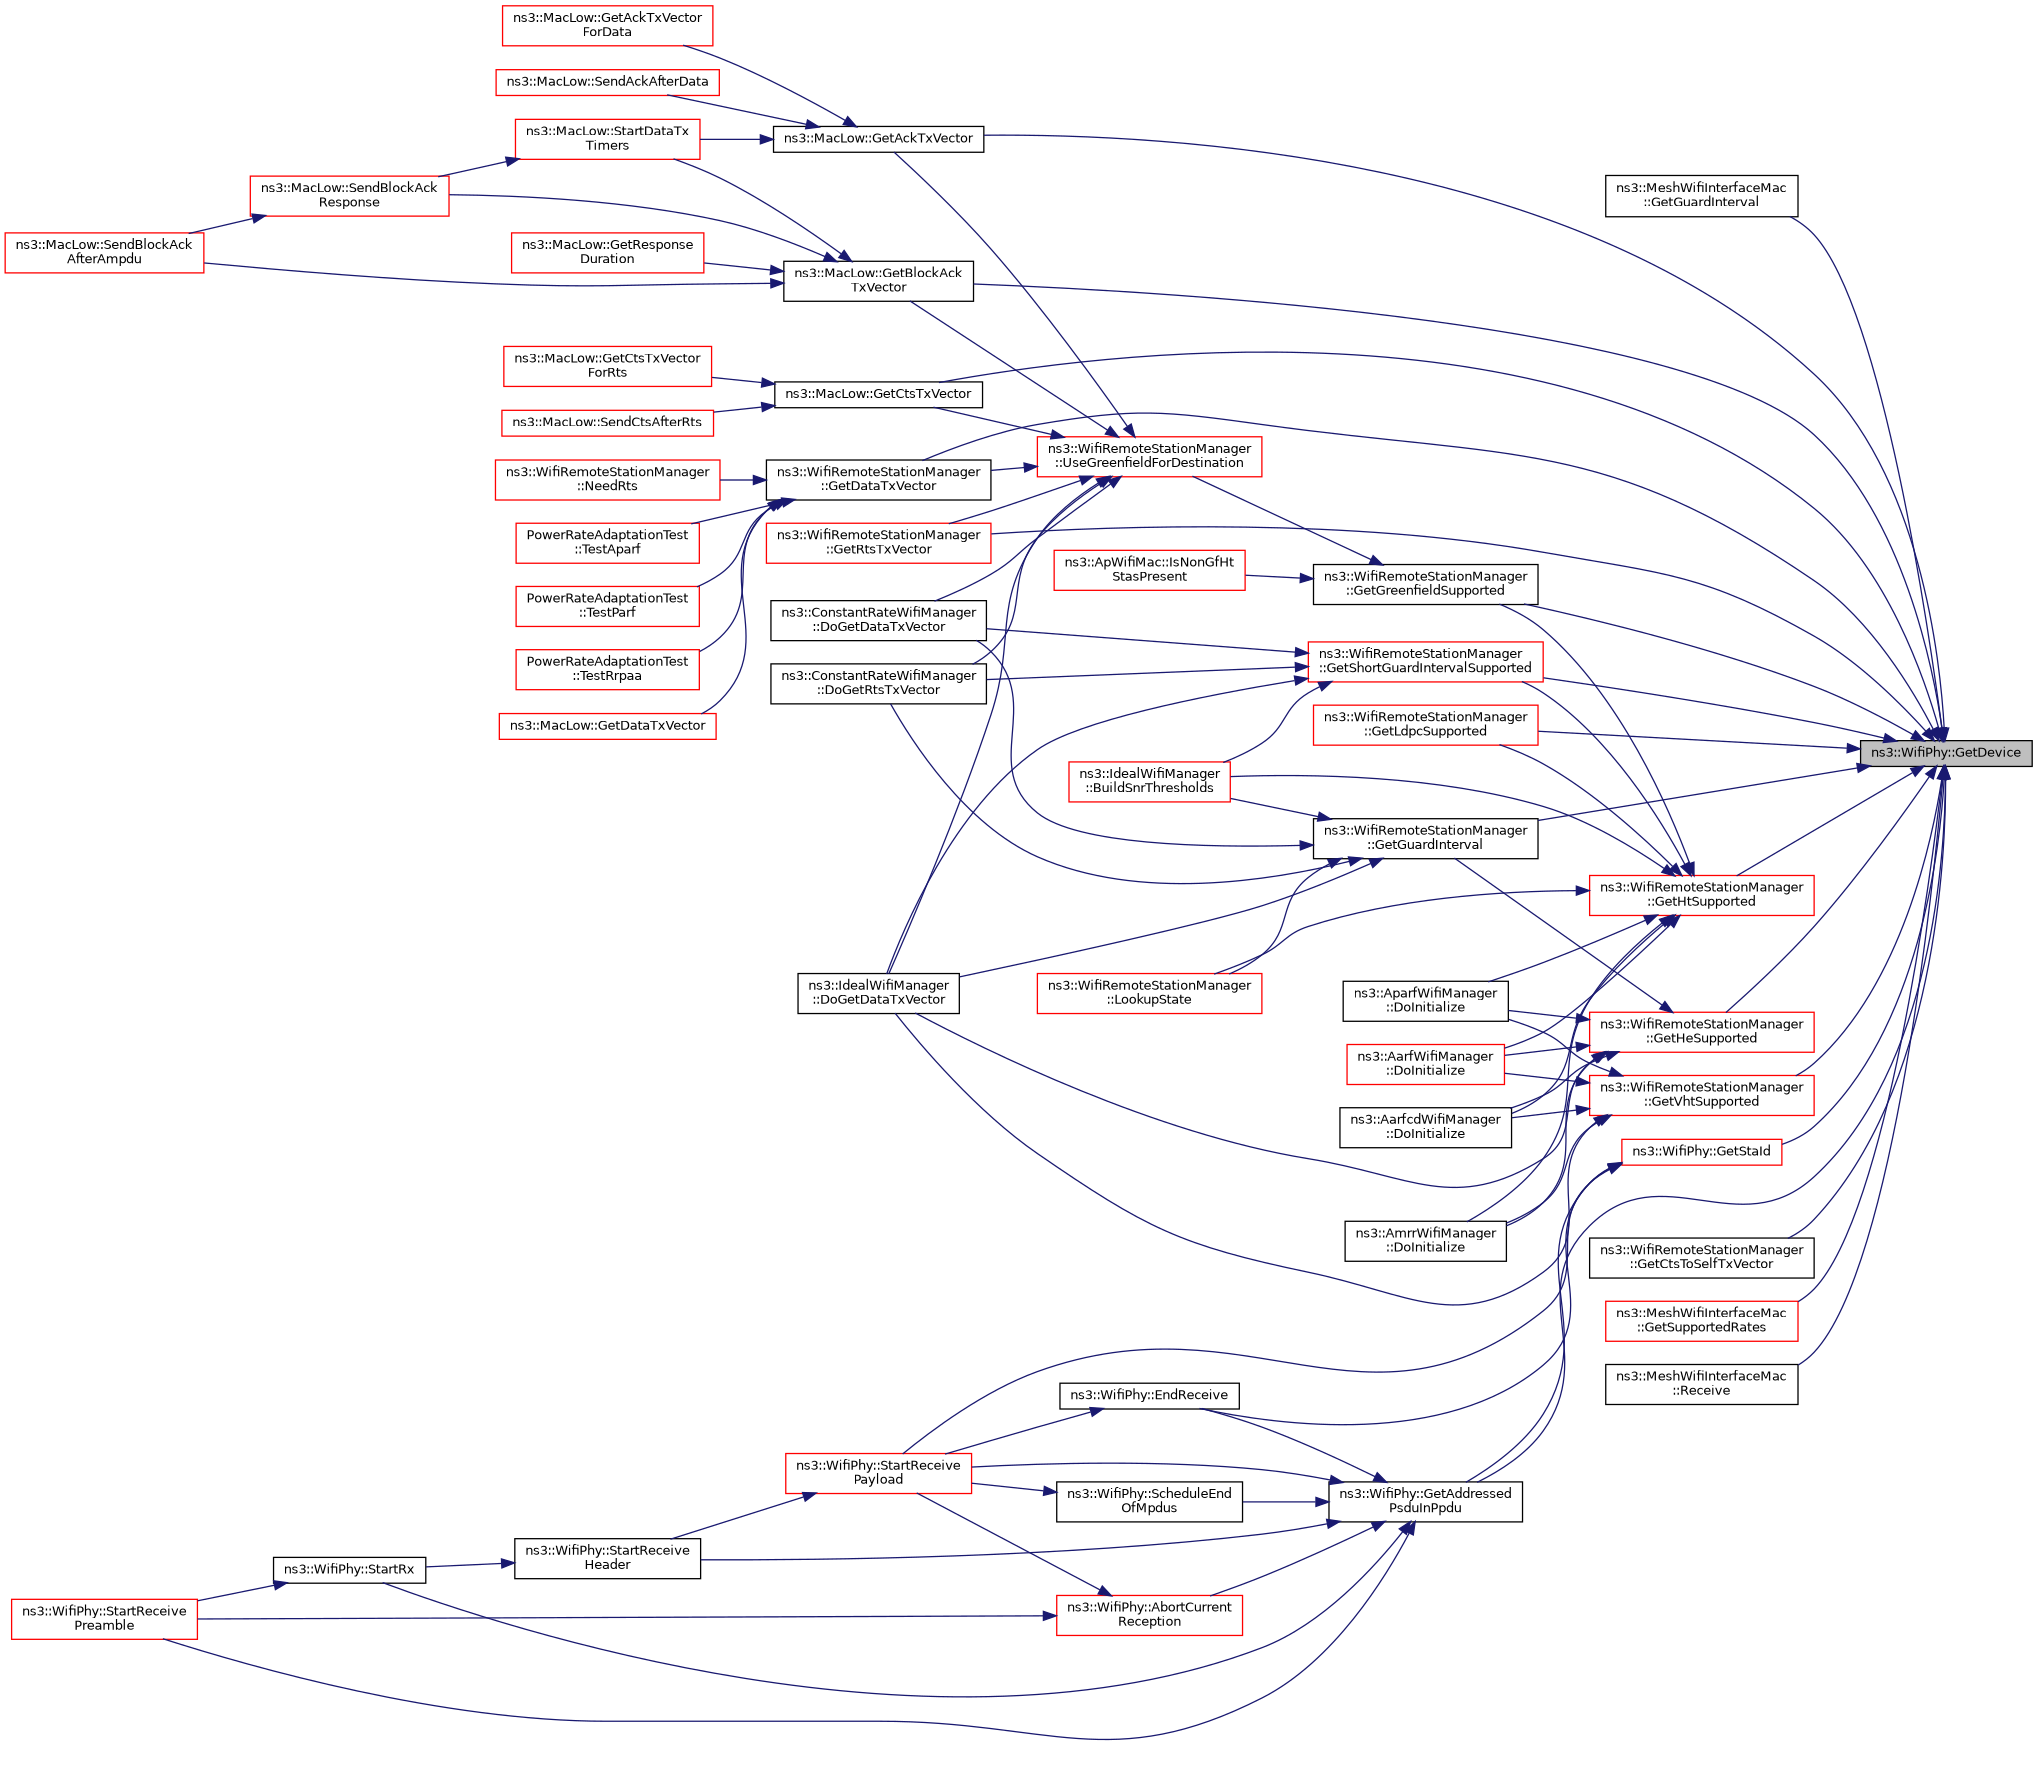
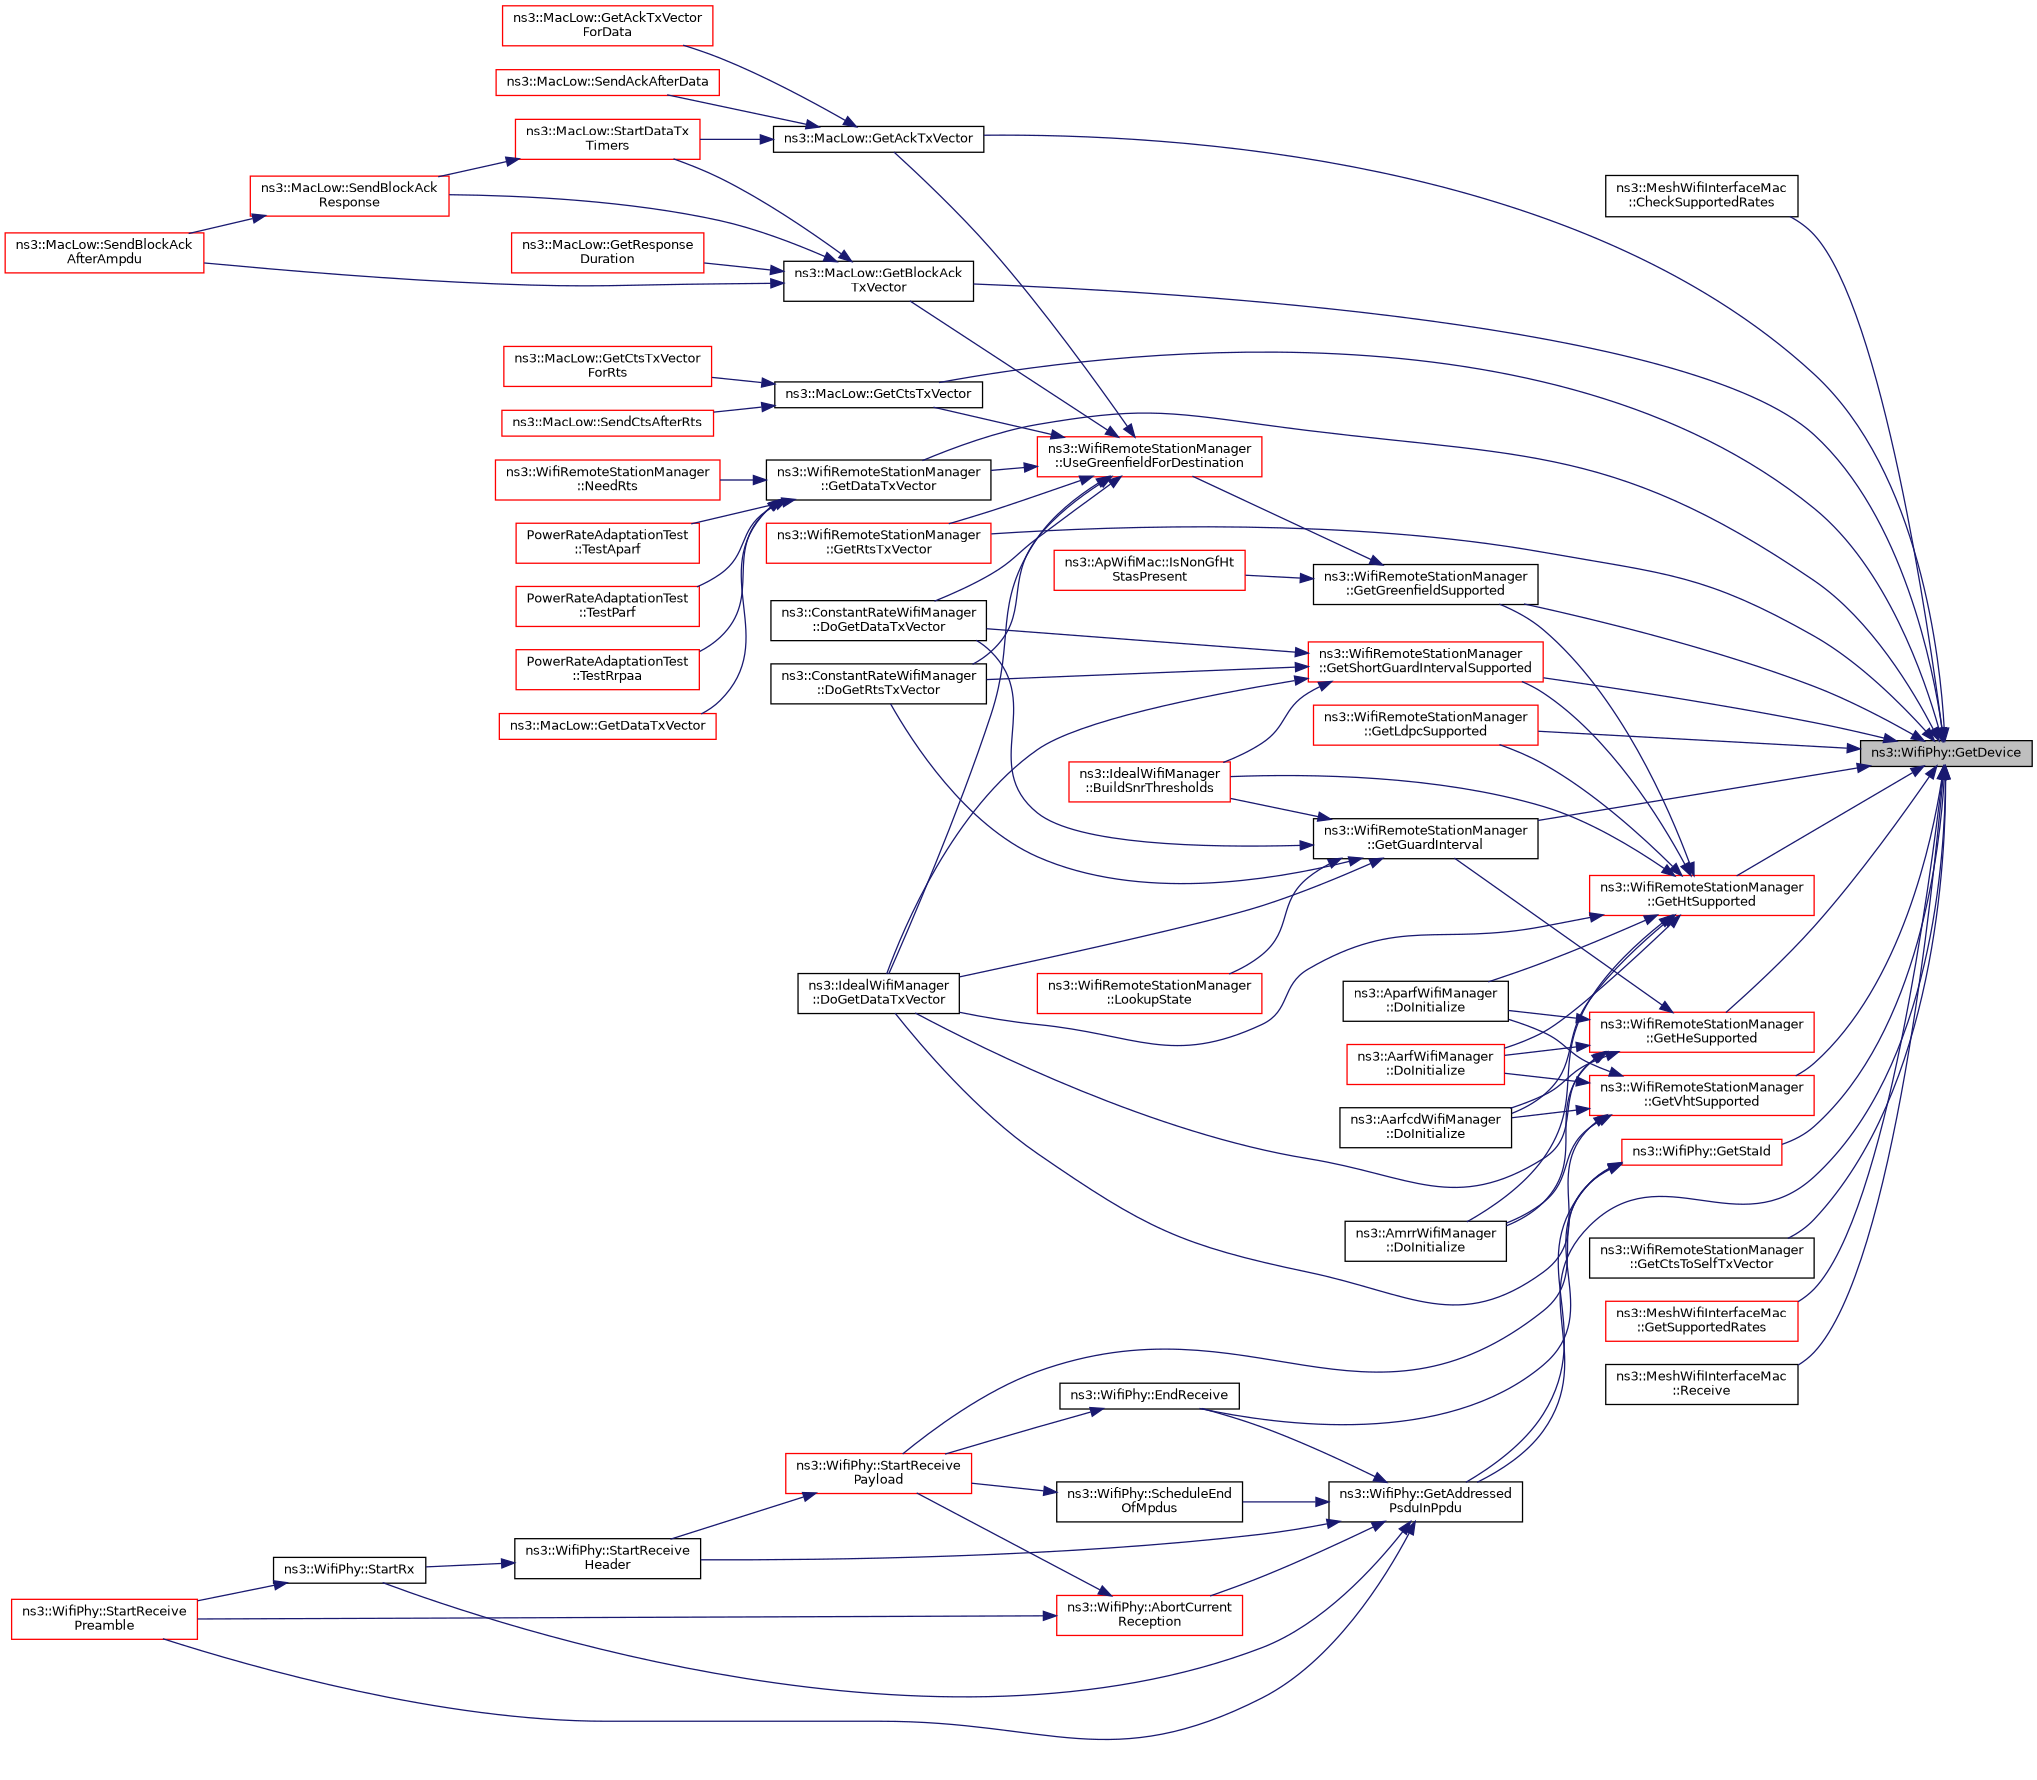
node "ns3::MeshWifiInterfaceMac ::GetGuardInterval": label "ns3::MeshWifiInterfaceMac ::GetGuardInterval" -> "ns3::MeshWifiInterfaceMac ::CheckSupportedRates"
edge "ns3::WifiRemoteStationManager ::LookupState" -> "ns3::WifiRemoteStationManager ::GetHtSupported": now "ns3::IdealWifiManager ::DoGetDataTxVector" -> "ns3::WifiRemoteStationManager ::GetHtSupported"
edge "ns3::WifiPhy::StartReceive Payload" -> "ns3::WifiPhy::GetAddressed PsduInPpdu": removed
